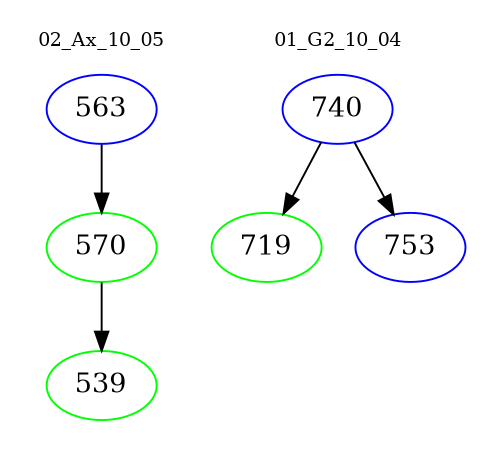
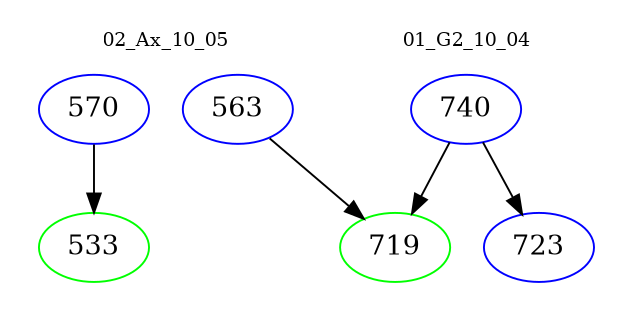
edge "563" -> "570": now "563" -> "719"
node "570": color green -> blue
node "753": label "753" -> "723"
node "539": label "539" -> "533"
